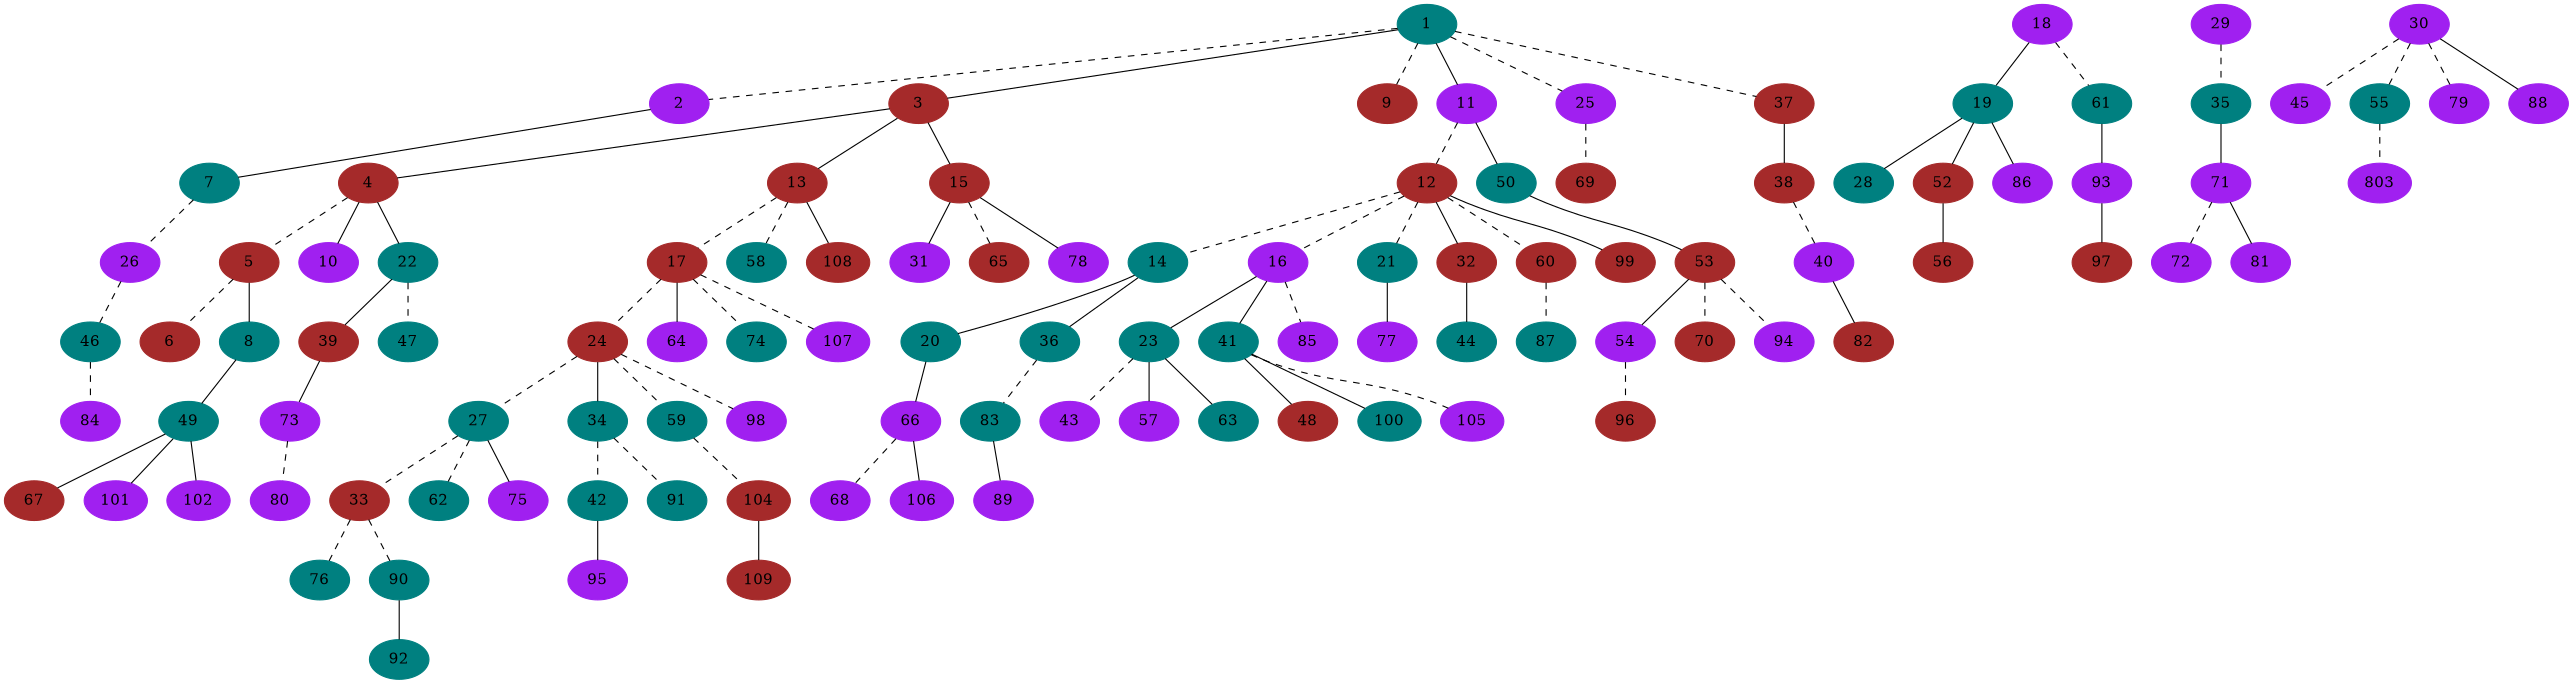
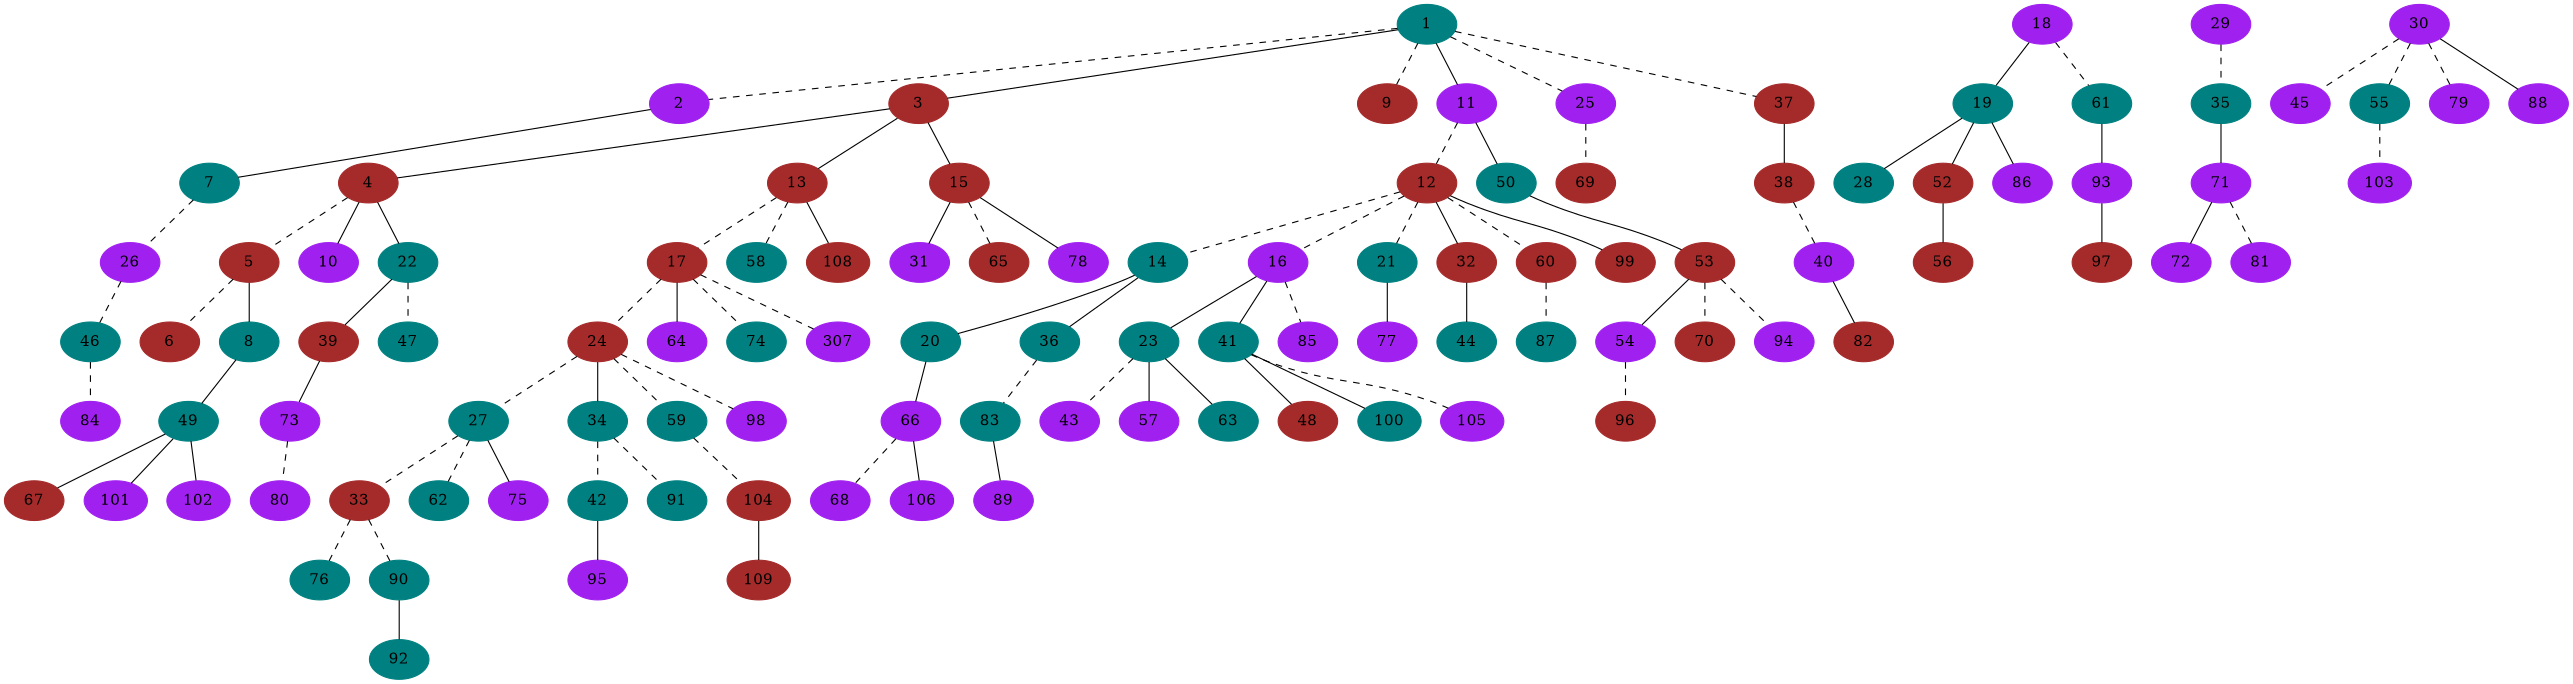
node "803": label "803" -> "103"
edge "71" -- "72": style dashed -> solid
edge "71" -- "81": style solid -> dashed
node "107": label "107" -> "307"
